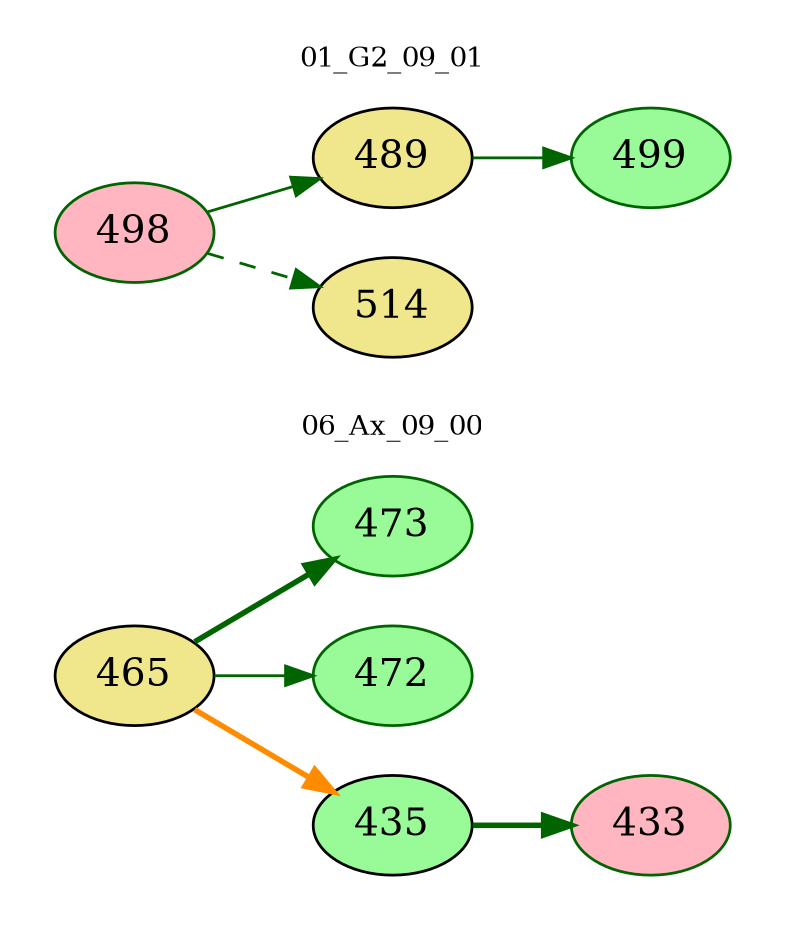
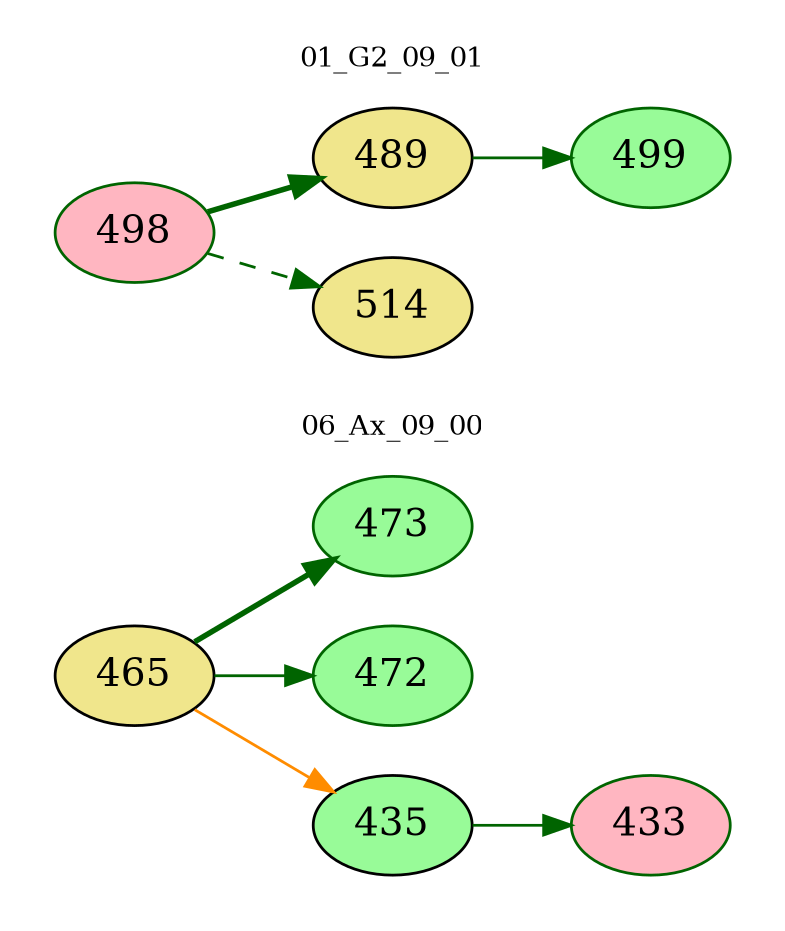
edge "498" -> "489": style solid -> bold
edge "465" -> "435": style bold -> solid
edge "435" -> "433": style bold -> solid
